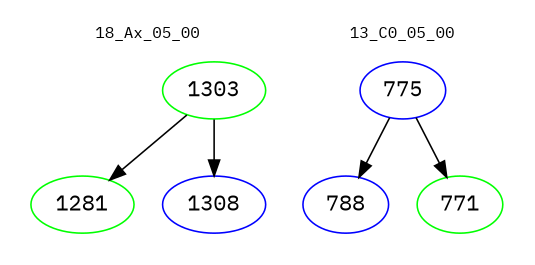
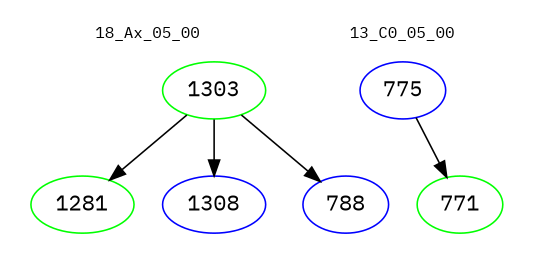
edge "775" -> "788": now "1303" -> "788"
